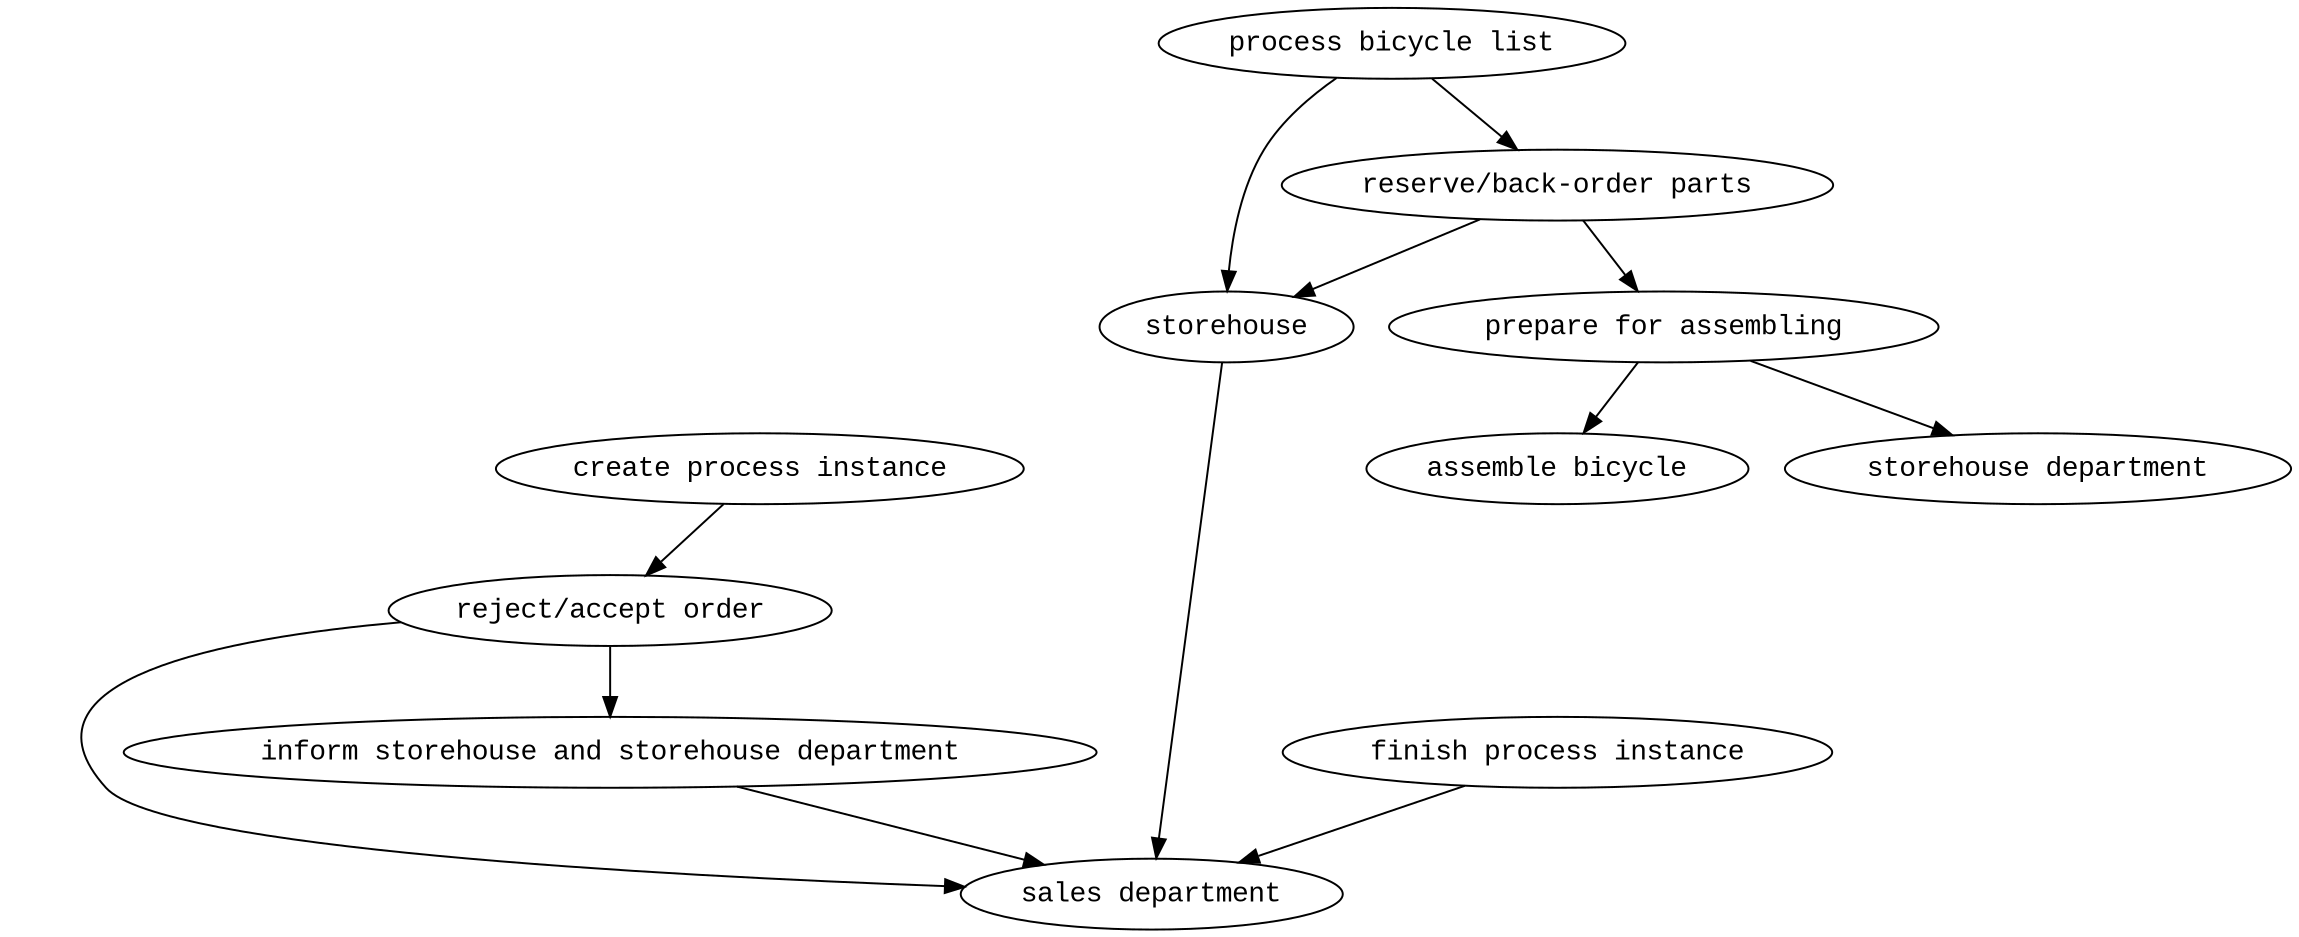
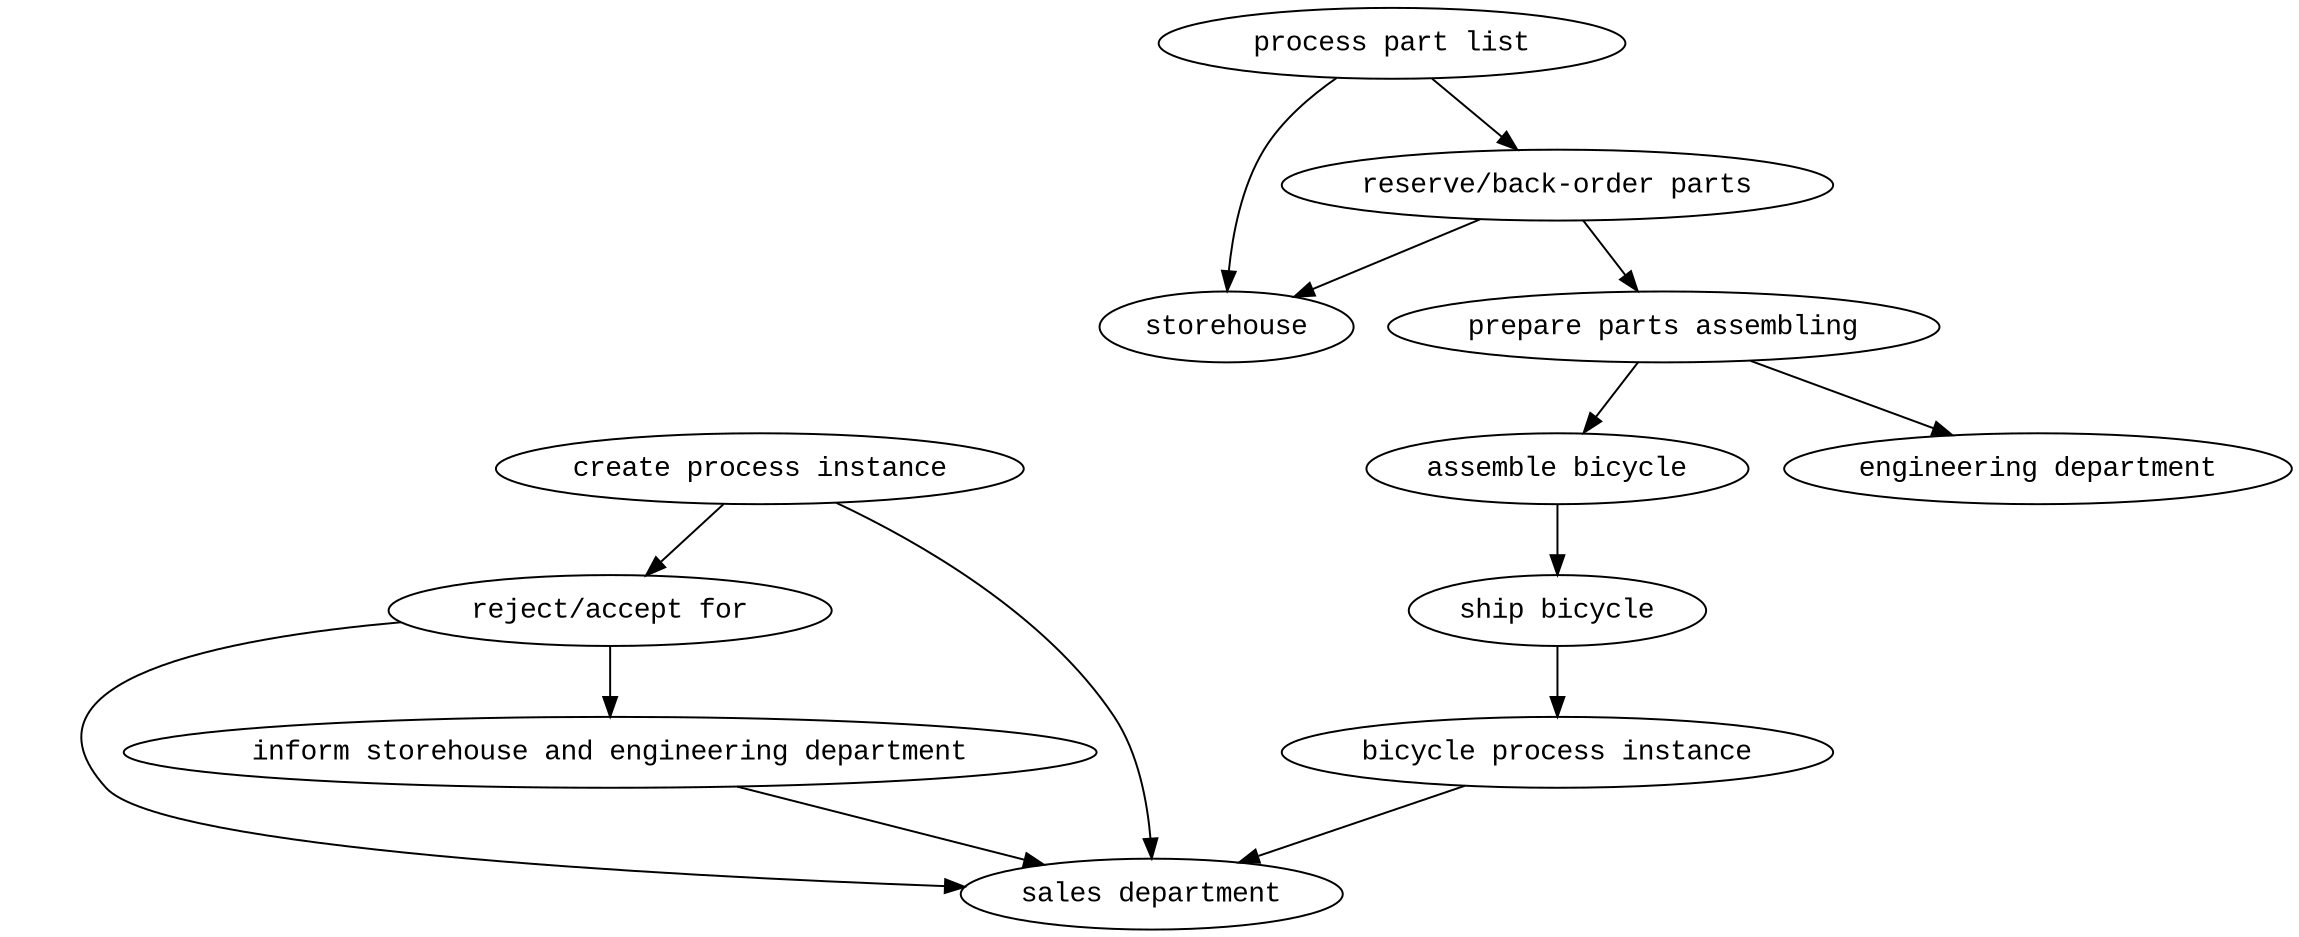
node "process bicycle list": label "process bicycle list" -> "process part list"
node "prepare for assembling": label "prepare for assembling" -> "prepare parts assembling"
node "storehouse department": label "storehouse department" -> "engineering department"
edge "storehouse" -> "sales department": now "create process instance" -> "sales department"
node "reject/accept order": label "reject/accept order" -> "reject/accept for"
node "ship bicycle": added
node "inform storehouse and storehouse department": label "inform storehouse and storehouse department" -> "inform storehouse and engineering department"
node "finish process instance": label "finish process instance" -> "bicycle process instance"
